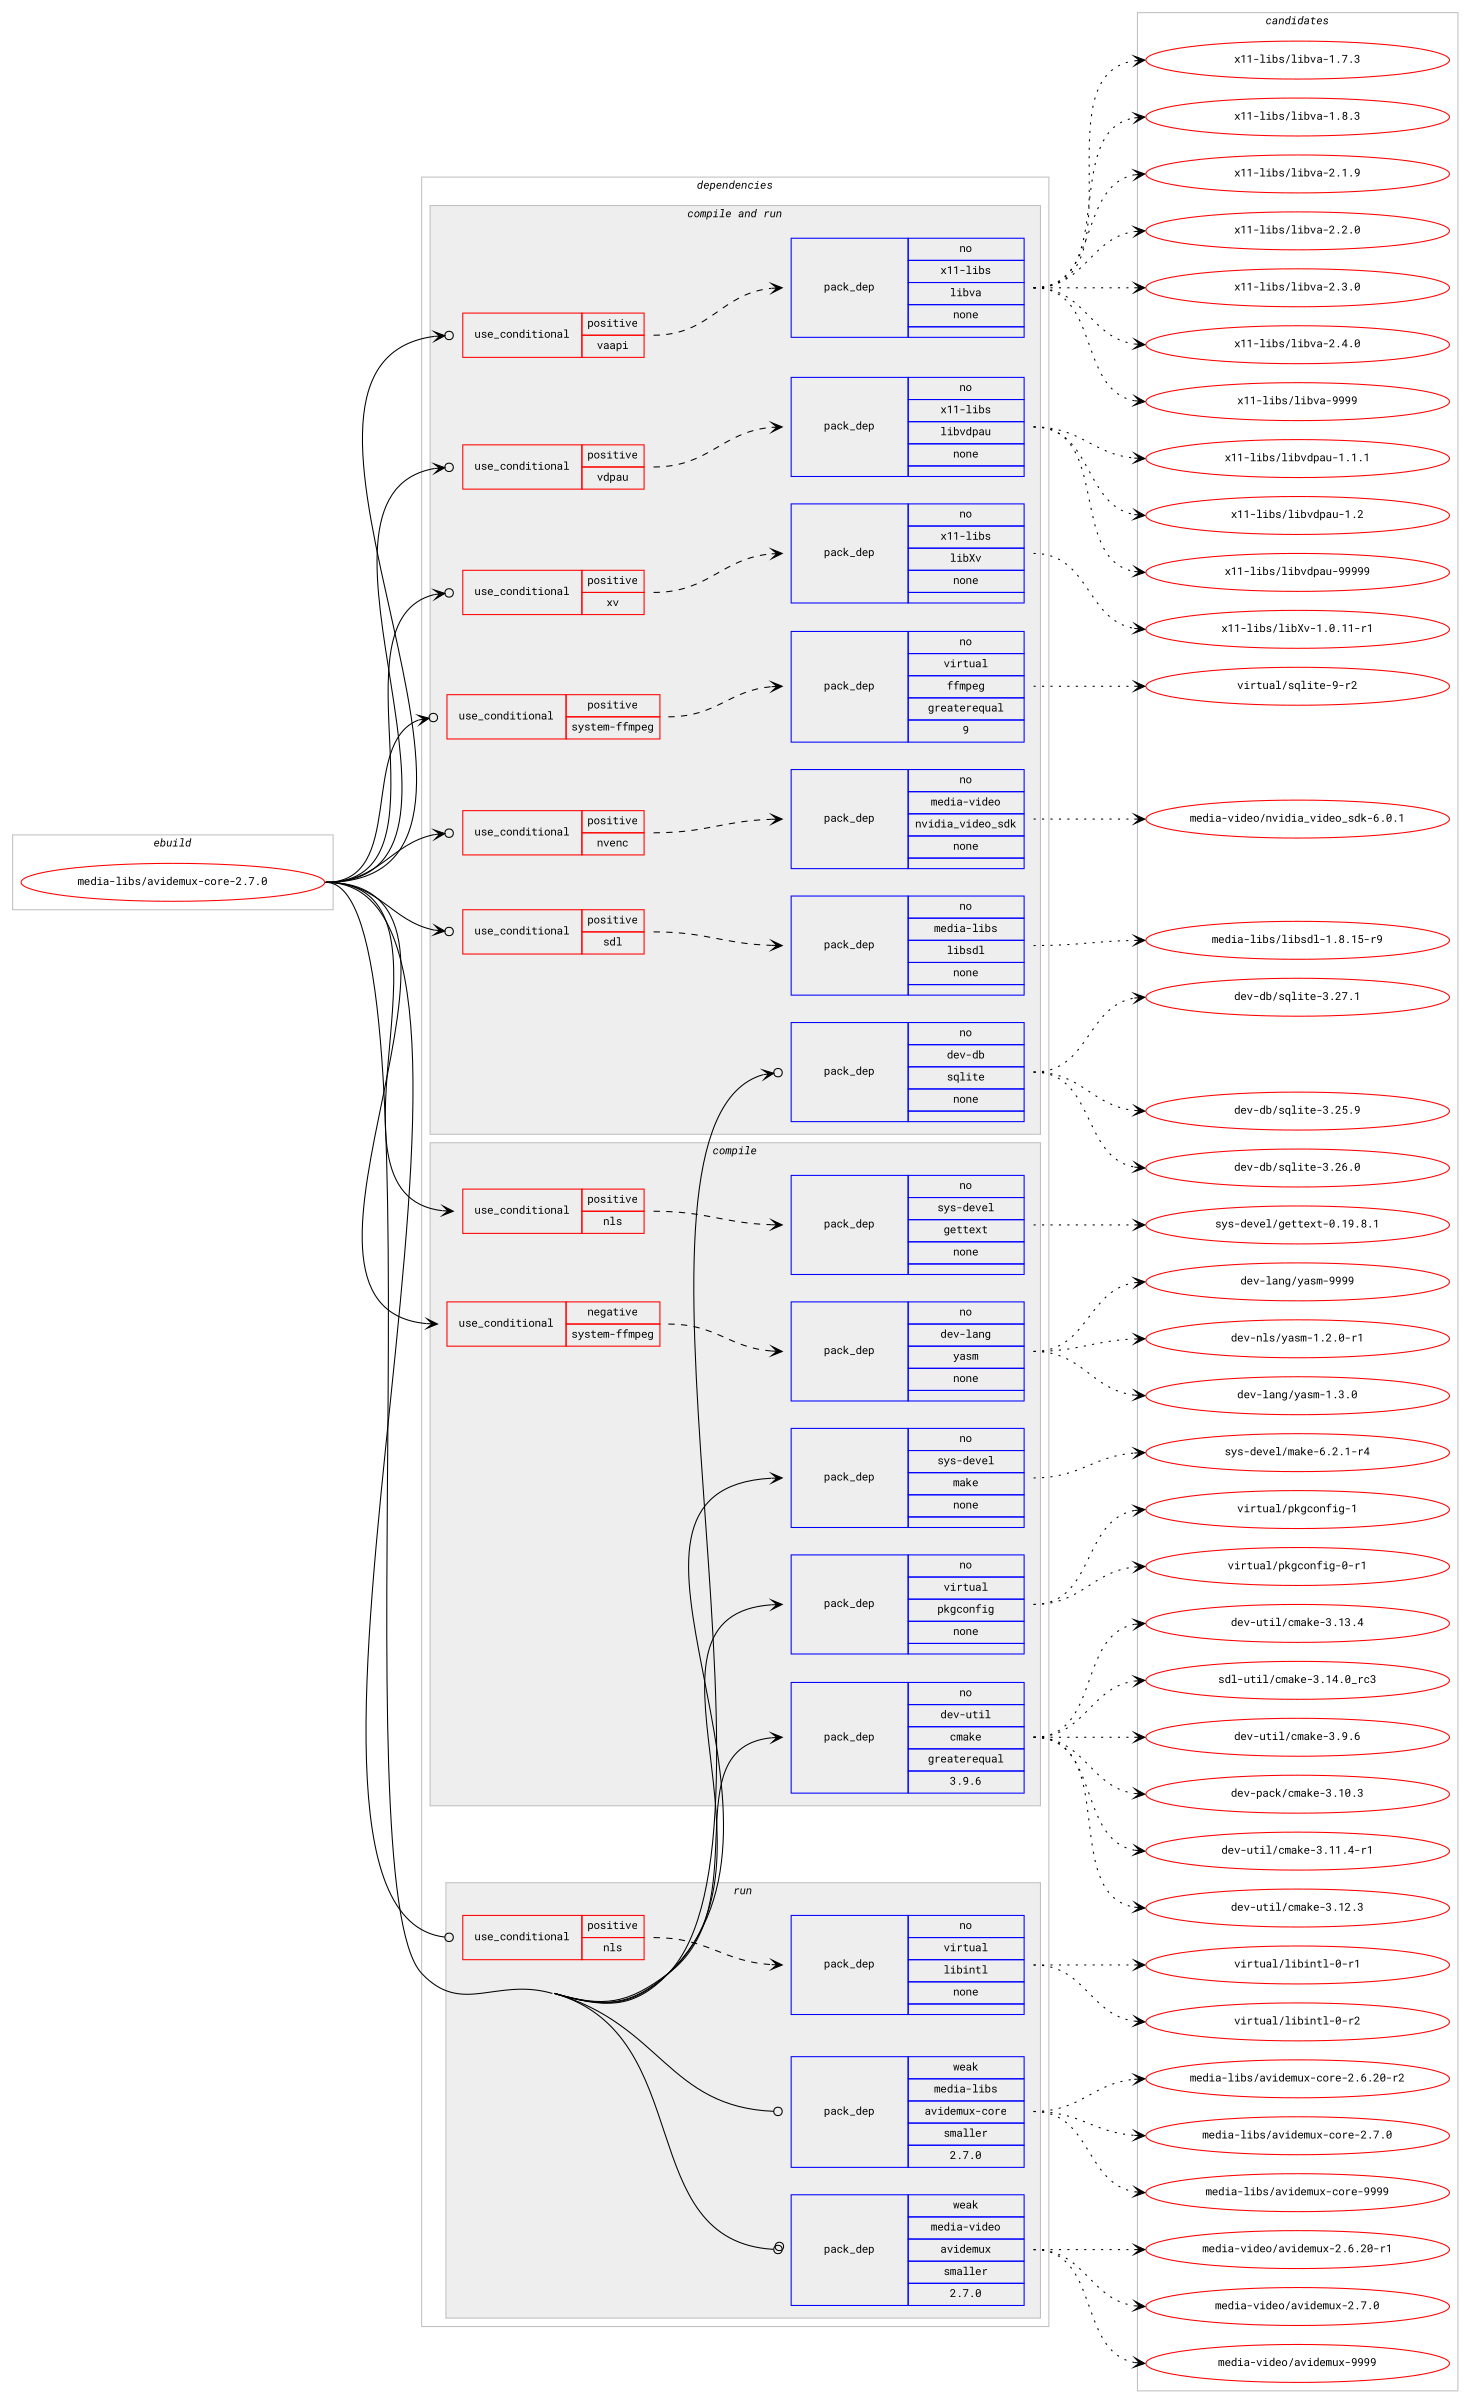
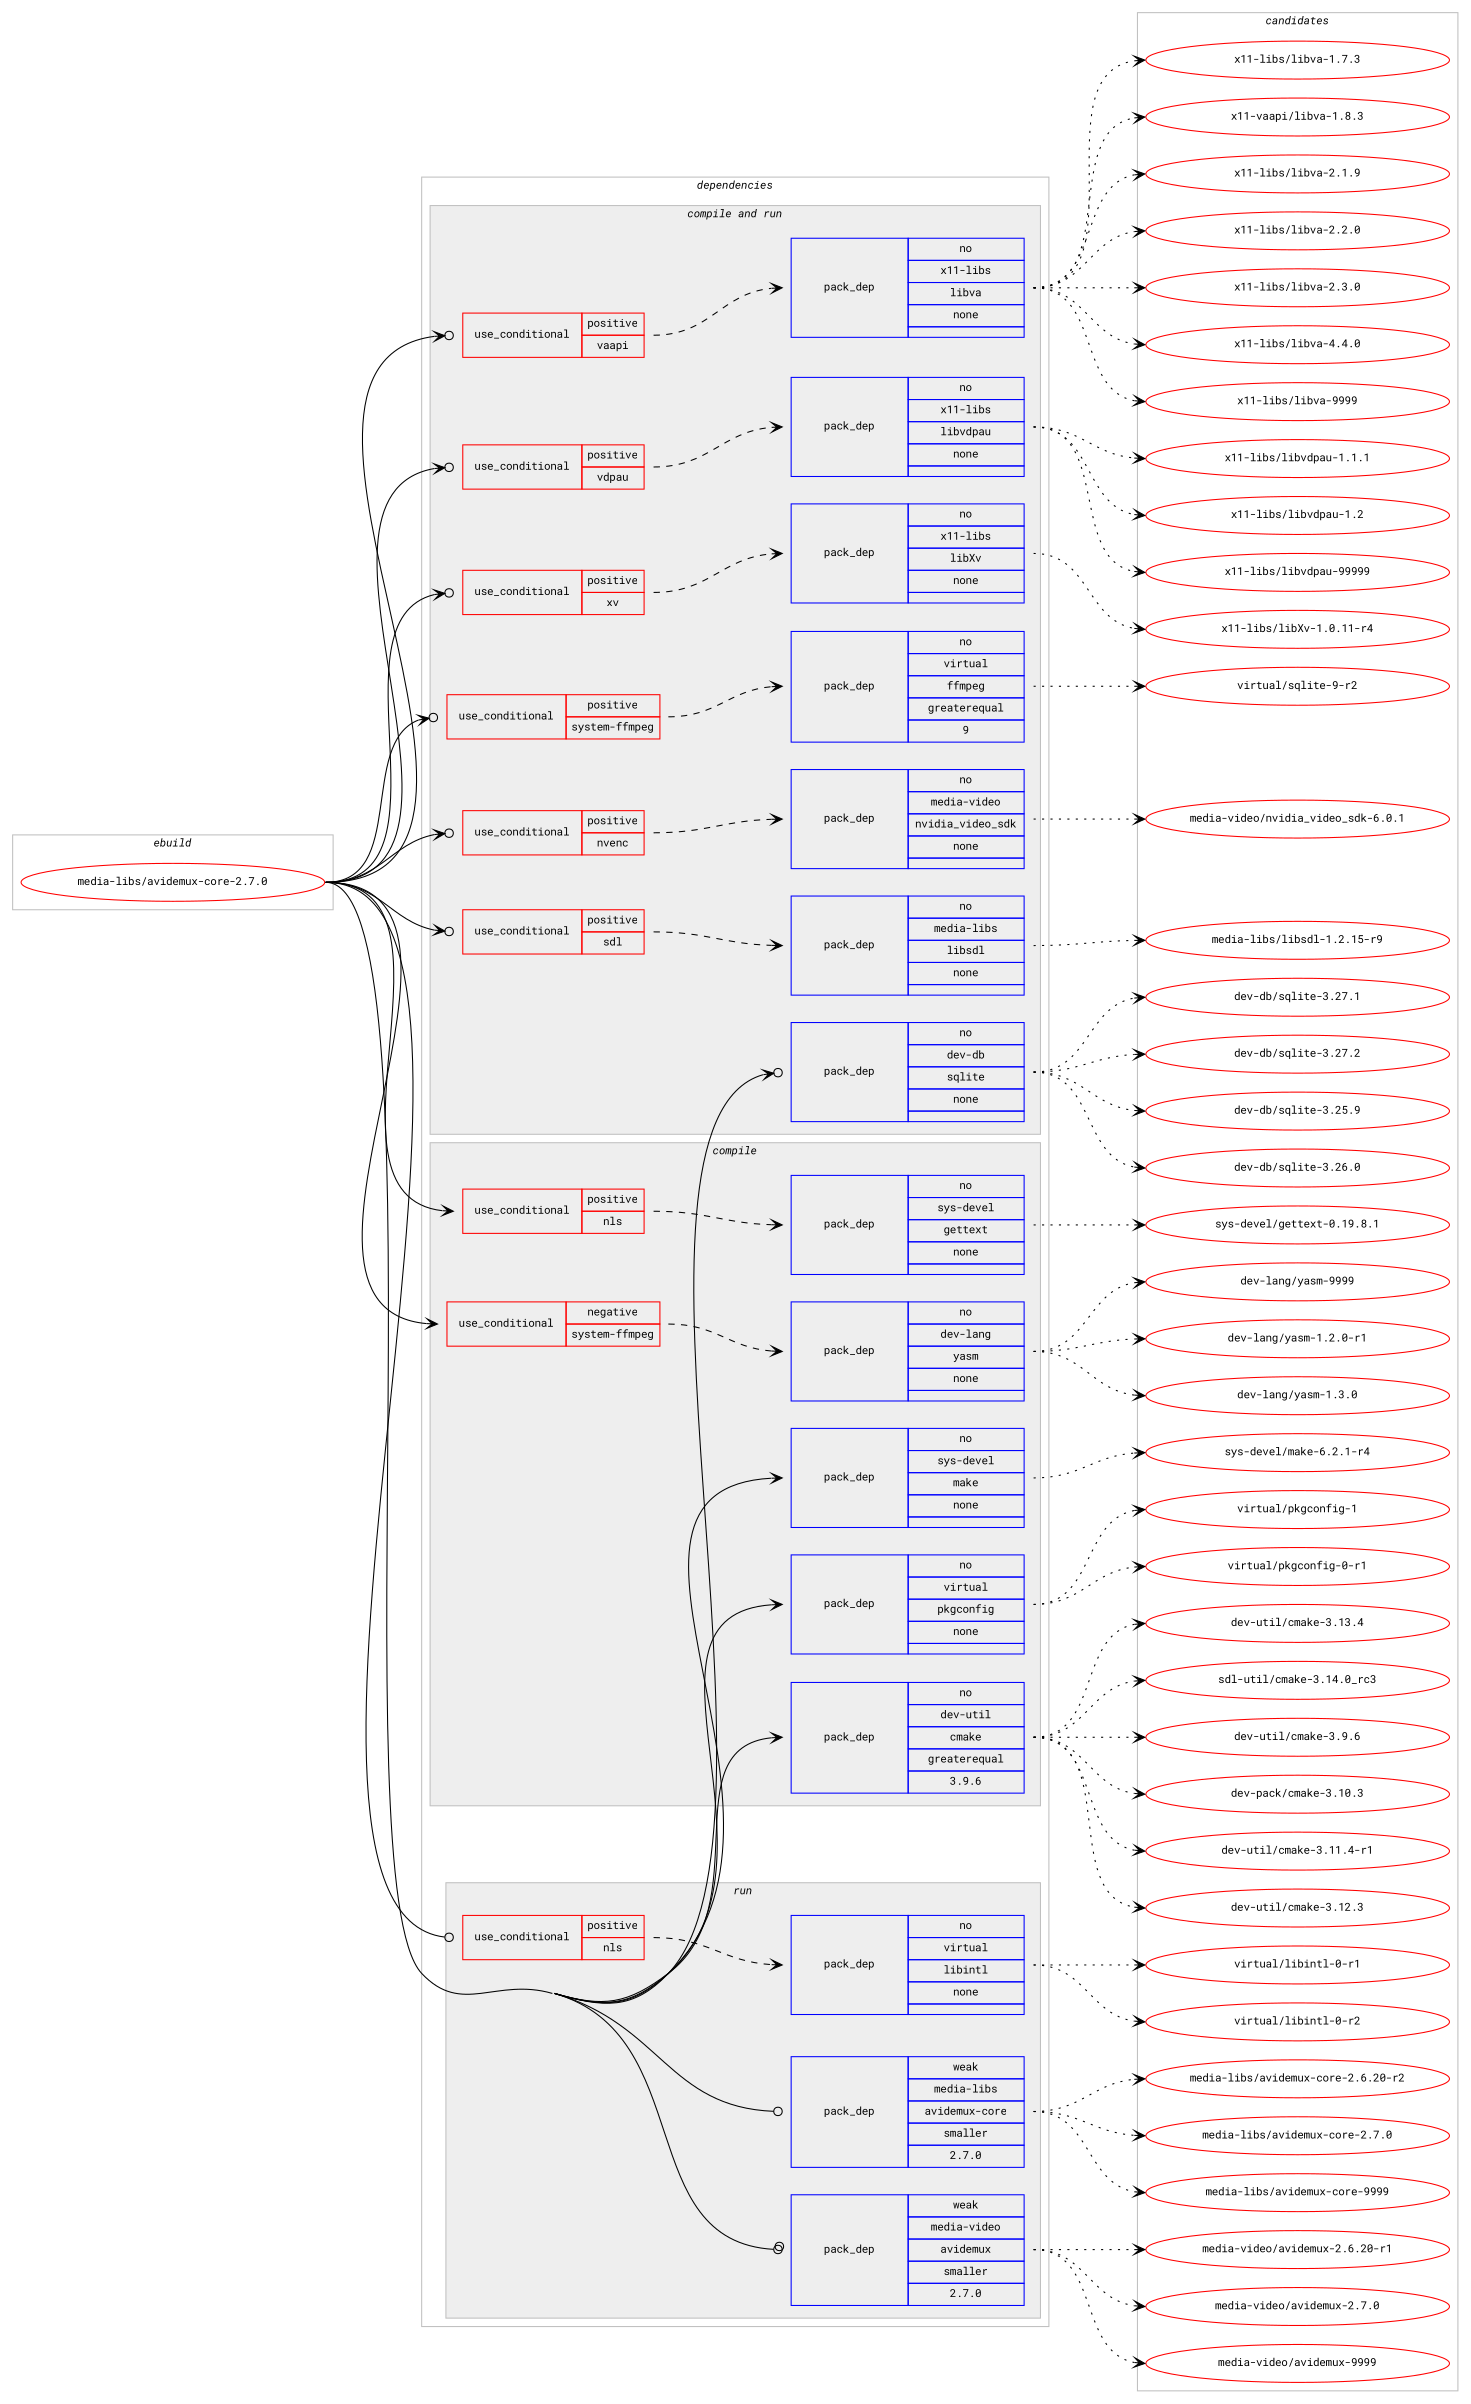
node "x11-libs/libva-1.8.3": label "x11-libs/libva-1.8.3" -> "x11-vaapi/libva-1.8.3"
node "x11-libs/libva-2.4.0": label "x11-libs/libva-2.4.0" -> "x11-libs/libva-4.4.0"
node "x11-libs/libXv-1.0.11-r1": label "x11-libs/libXv-1.0.11-r1" -> "x11-libs/libXv-1.0.11-r4"
node "media-libs/libsdl-1.8.15-r9": label "media-libs/libsdl-1.8.15-r9" -> "media-libs/libsdl-1.2.15-r9"
node "dev-db/sqlite-3.27.2": added
node "dev-nls/yasm-1.2.0-r1": label "dev-nls/yasm-1.2.0-r1" -> "dev-lang/yasm-1.2.0-r1"
